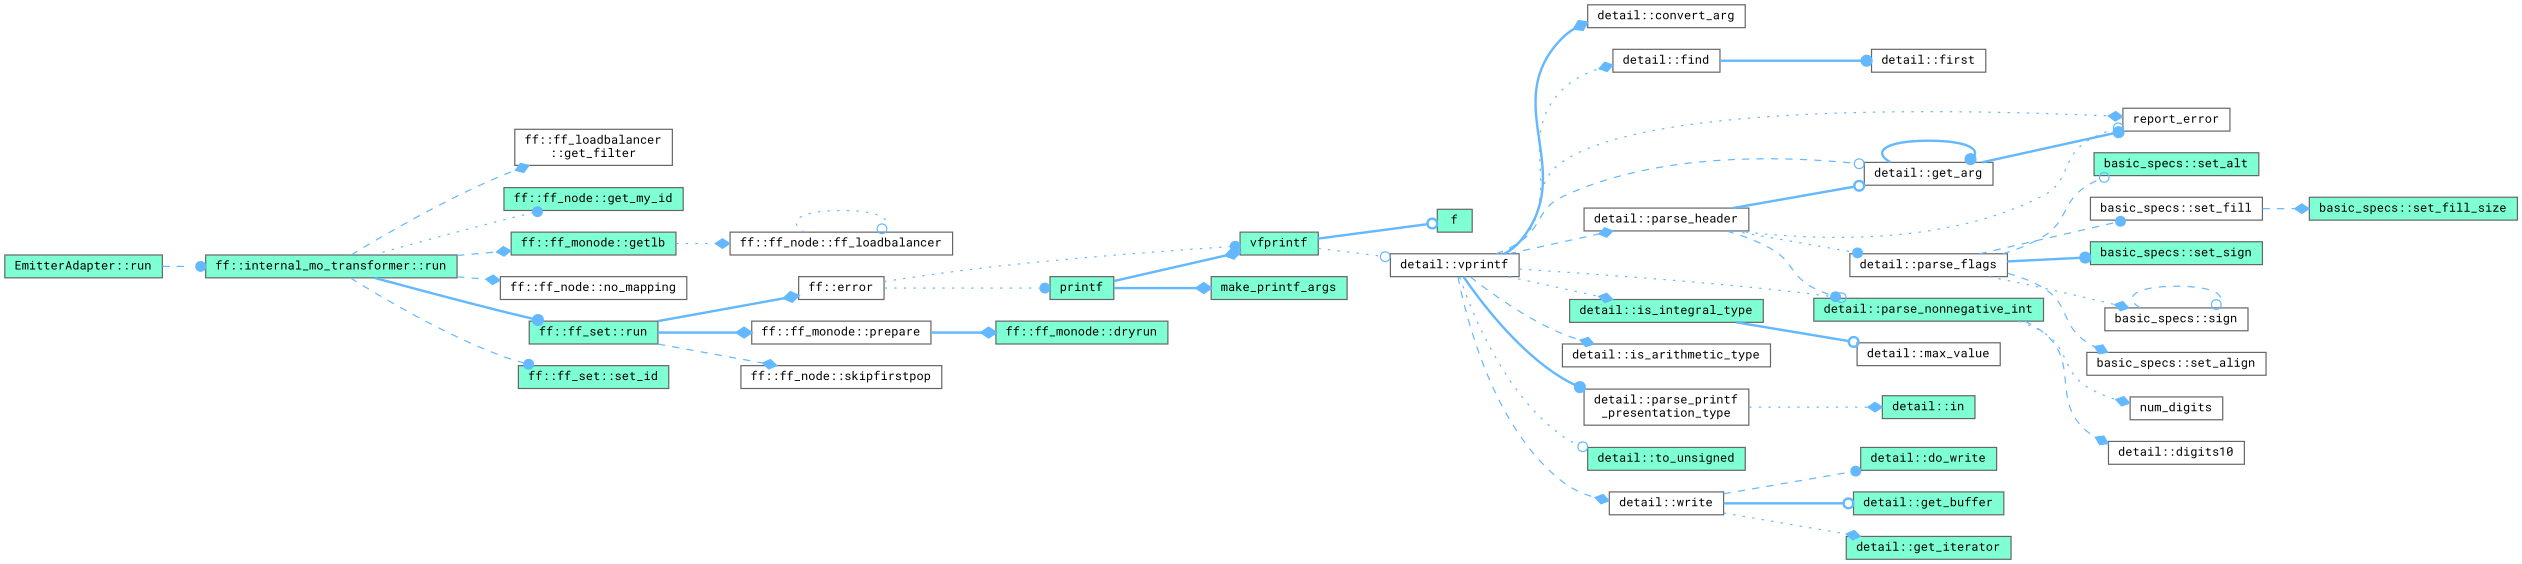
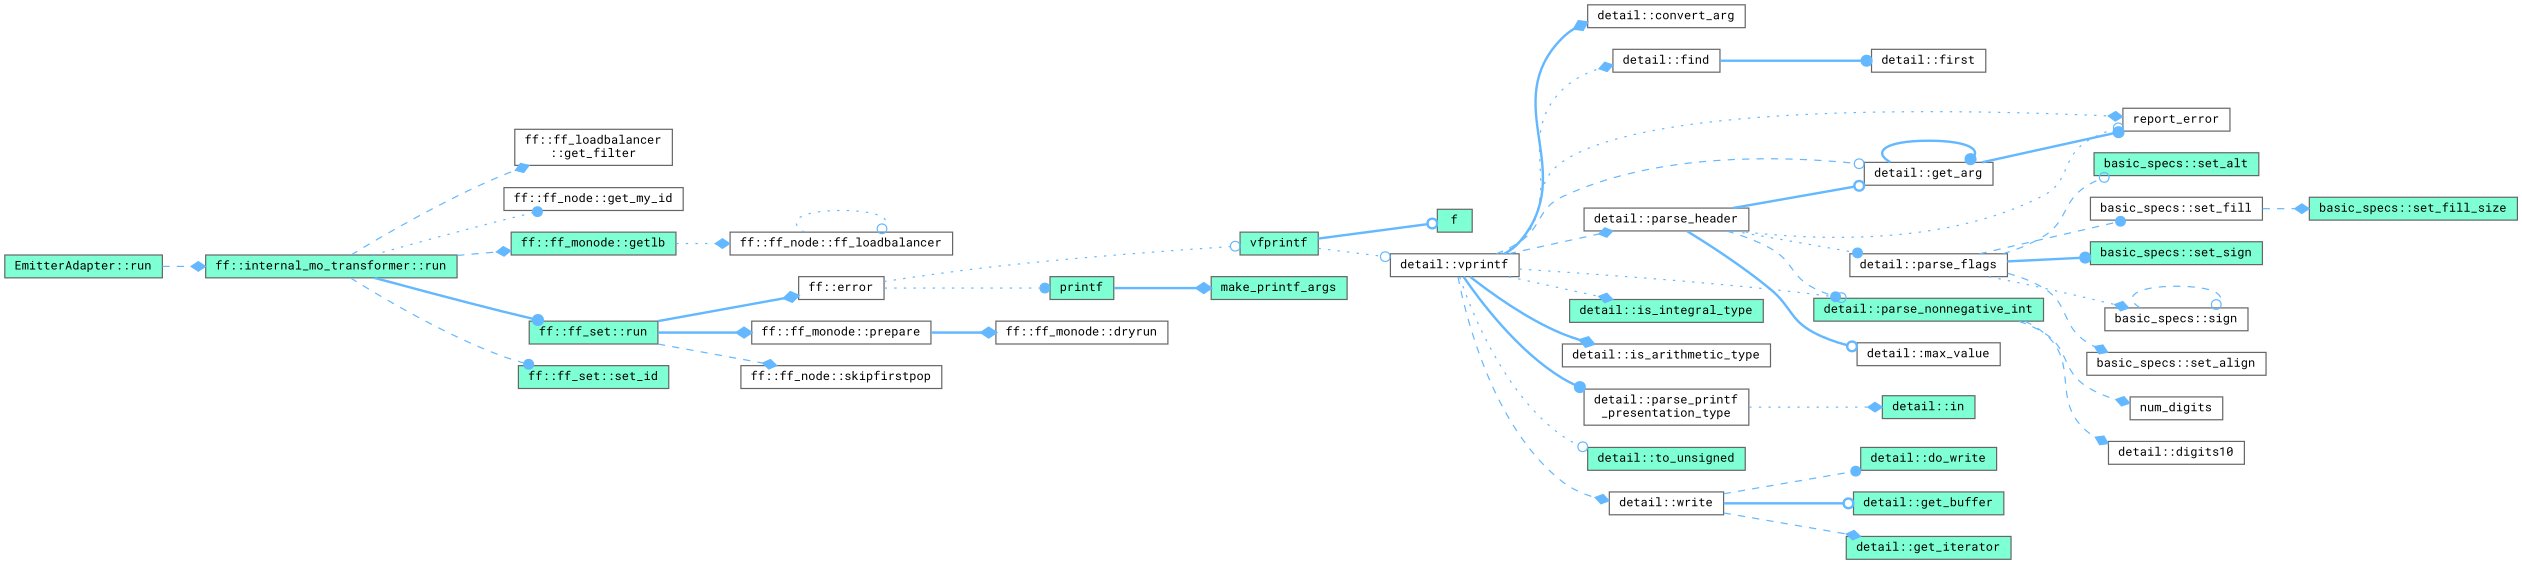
node "ff::ff_node::get_my_id": fillcolor aquamarine -> white
edge "ff::error" -> "vfprintf": arrowhead dot -> odot
edge "EmitterAdapter::run" -> "ff::internal_mo_transformer::run": arrowhead dot -> diamond
edge "printf" -> "vfprintf": removed
node "ff::ff_node::no_mapping": removed
edge "detail::vprintf" -> "detail::is_arithmetic_type": style dashed -> bold
edge "detail::is_integral_type" -> "detail::max_value": now "detail::parse_header" -> "detail::max_value"
node "ff::ff_monode::dryrun": fillcolor aquamarine -> white
edge "detail::parse_nonnegative_int" -> "num_digits": style dotted -> dashed
edge "detail::write" -> "detail::get_iterator": style dotted -> dashed
